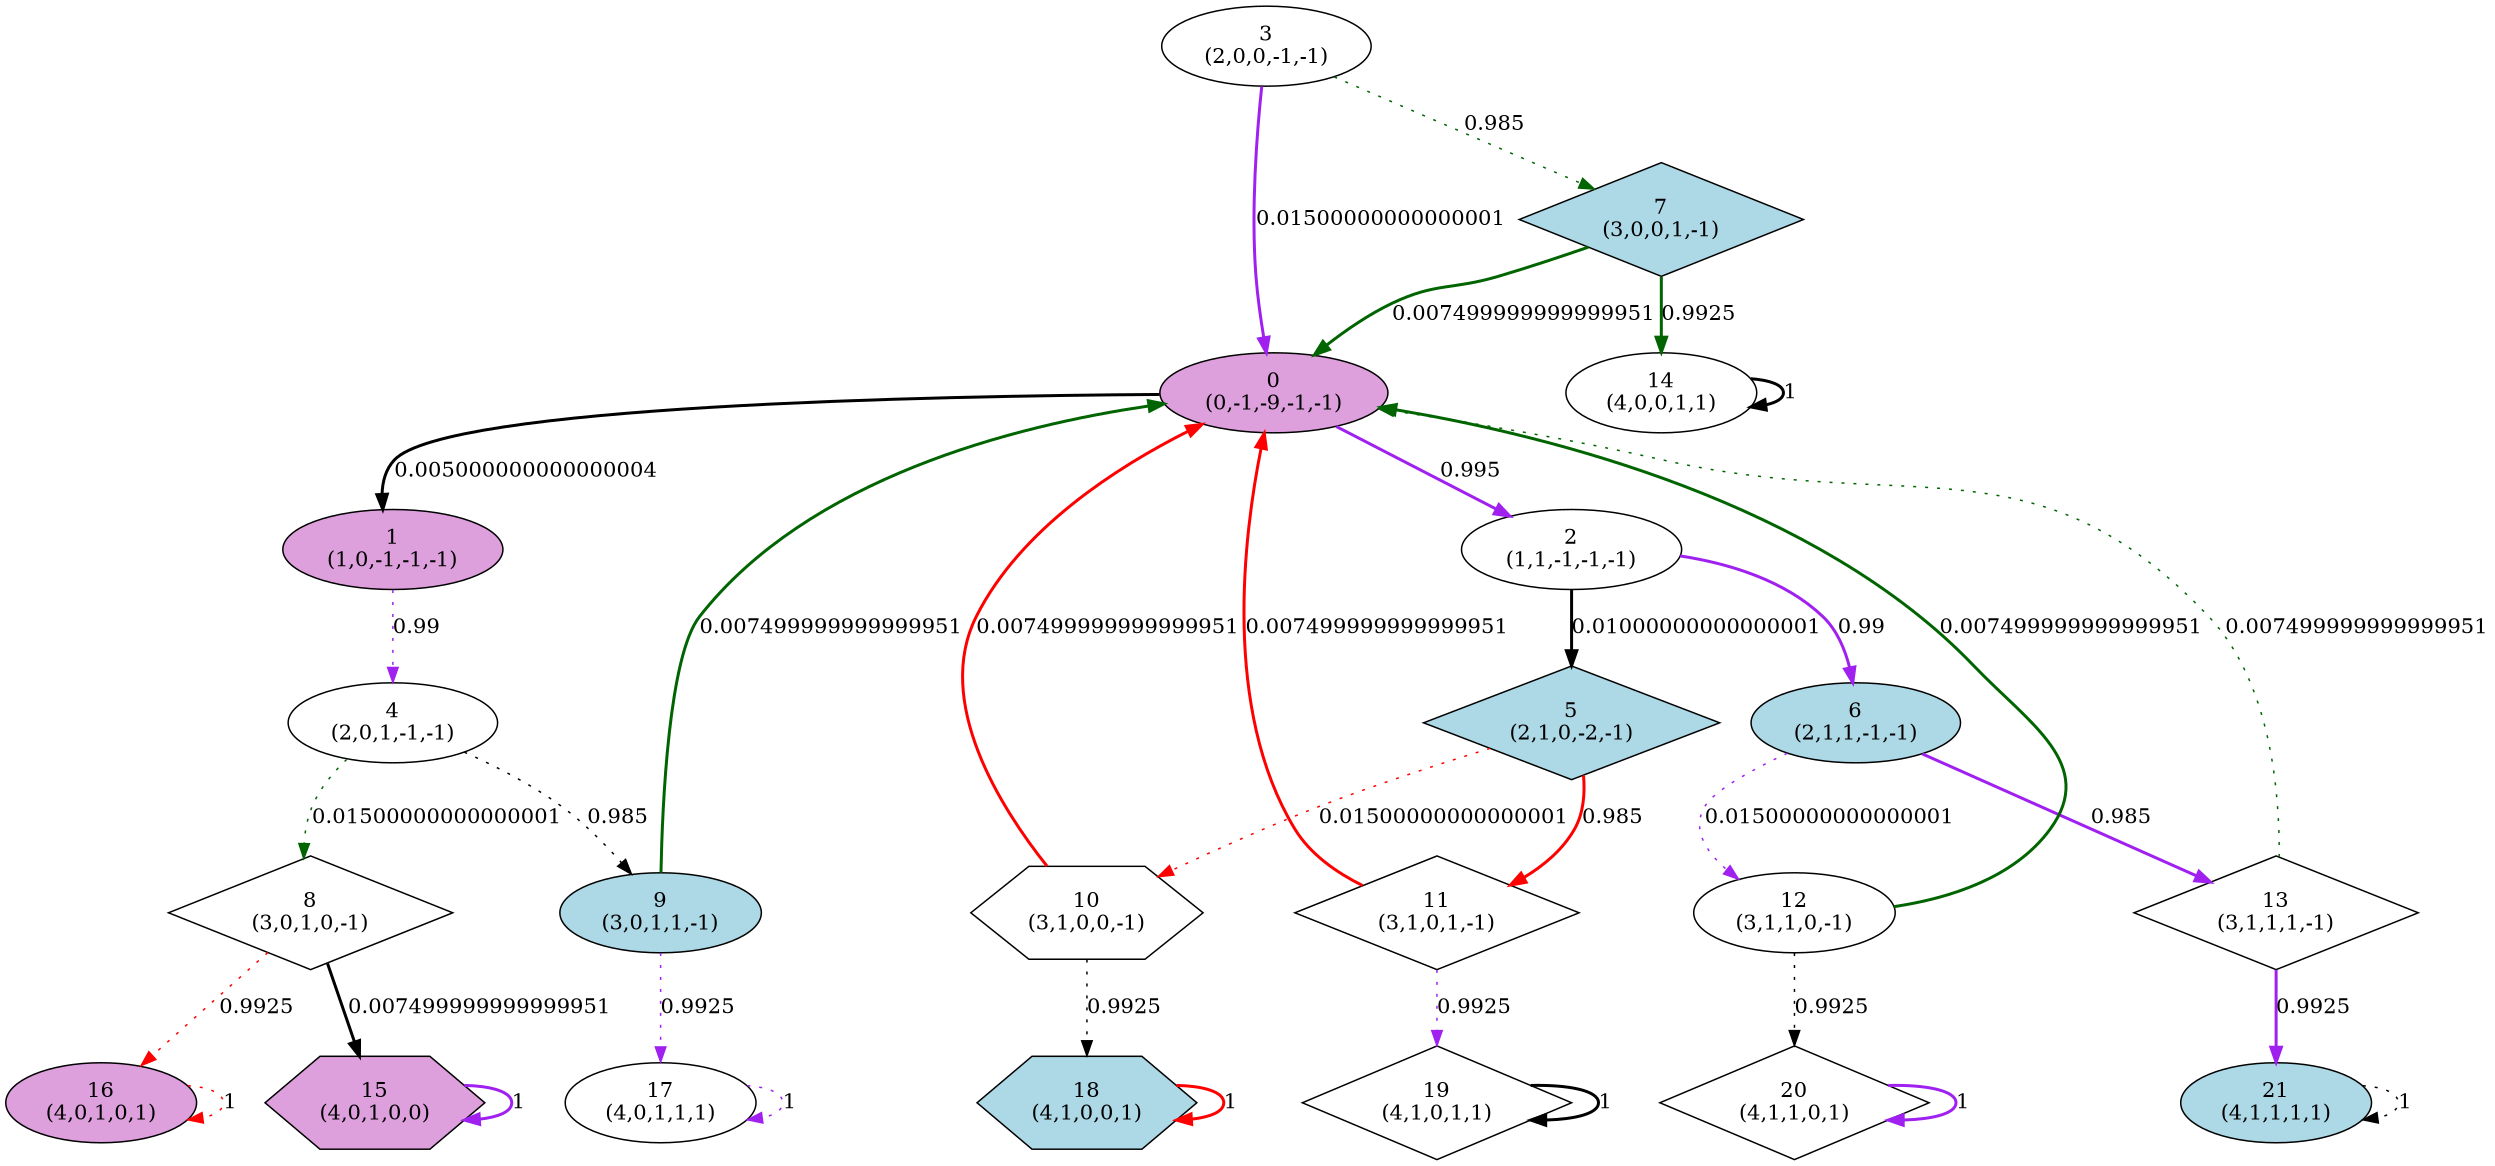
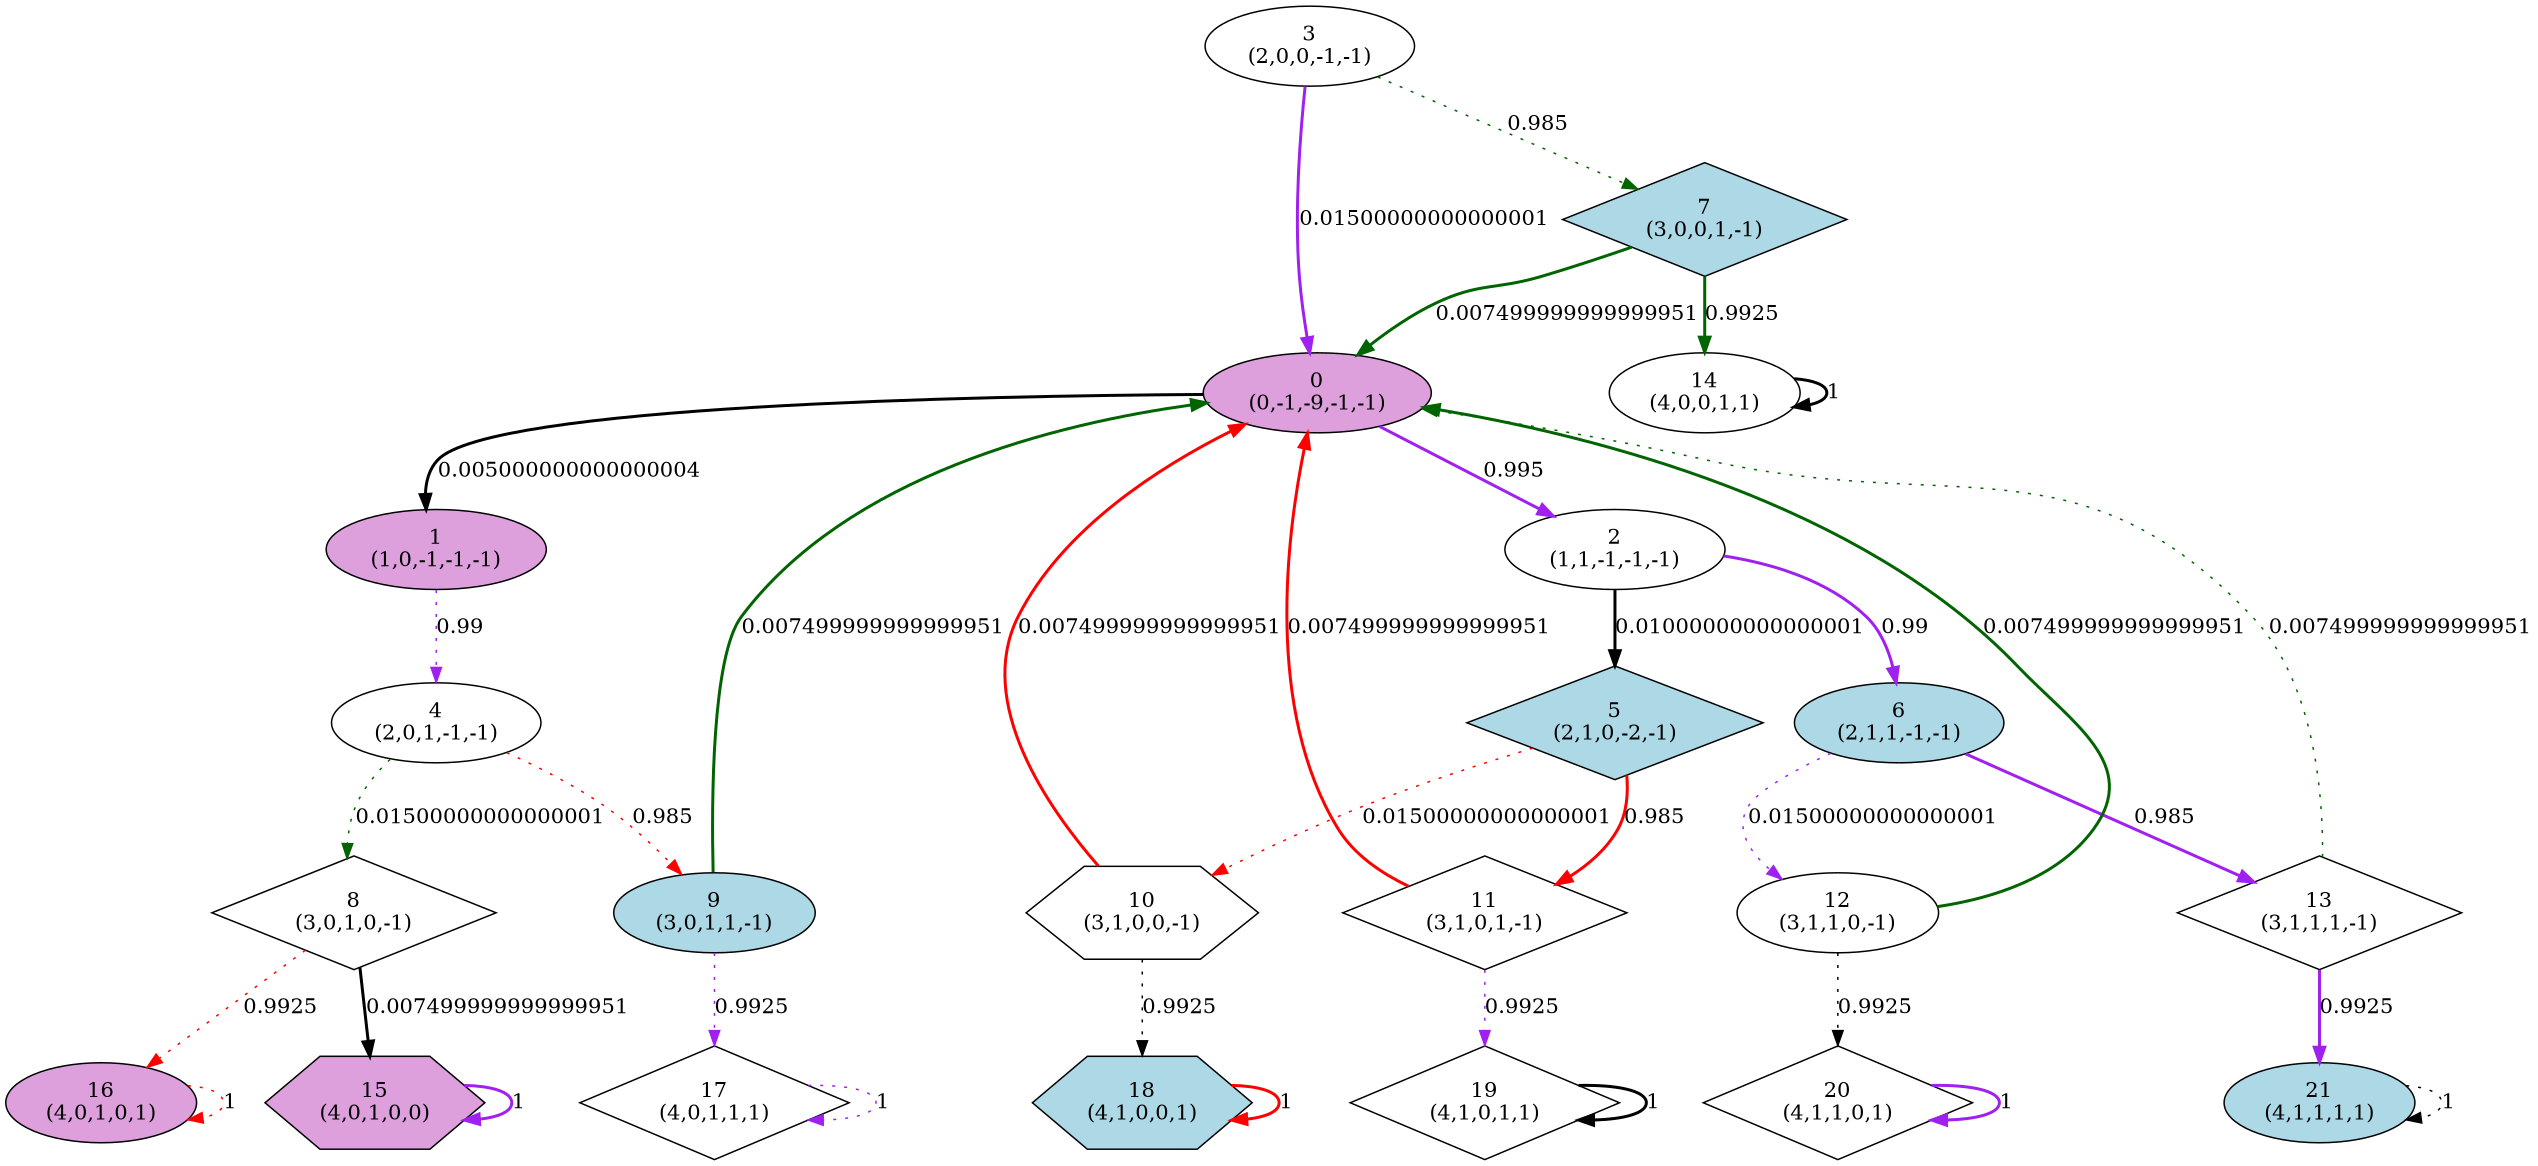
edge "4 (2,0,1,-1,-1)" -> "9 (3,0,1,1,-1)": color black -> red
node "17 (4,0,1,1,1)": shape ellipse -> diamond
